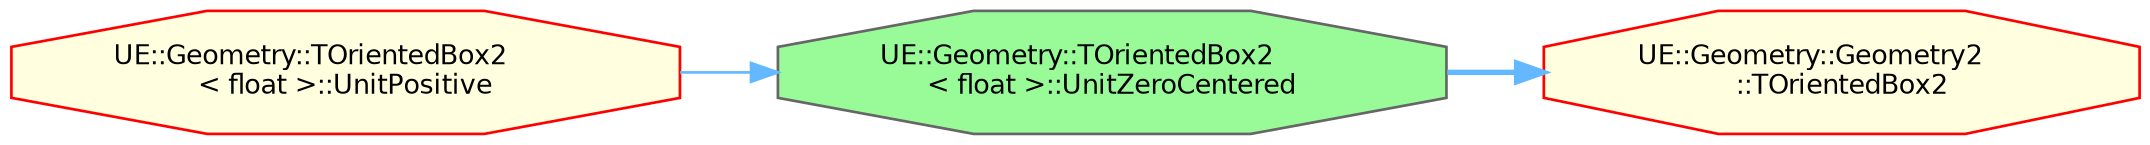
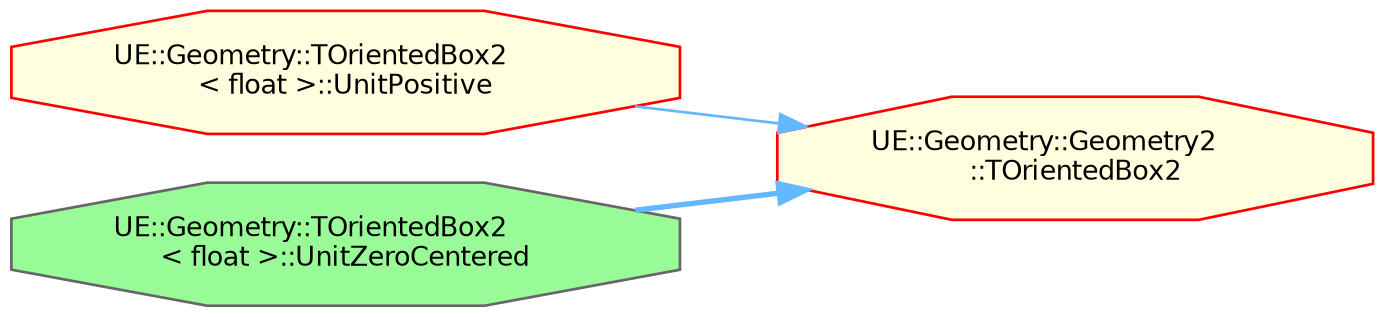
edge "UE::Geometry::TOrientedBox2 < float >::UnitPositive" -> "UE::Geometry::TOrientedBox2 < float >::UnitZeroCentered": now "UE::Geometry::TOrientedBox2 < float >::UnitPositive" -> "UE::Geometry::Geometry2 ::TOrientedBox2"
